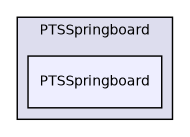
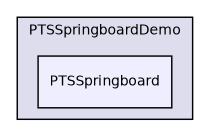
cluster "PTSSpringboard": label "PTSSpringboard" -> "PTSSpringboardDemo"
